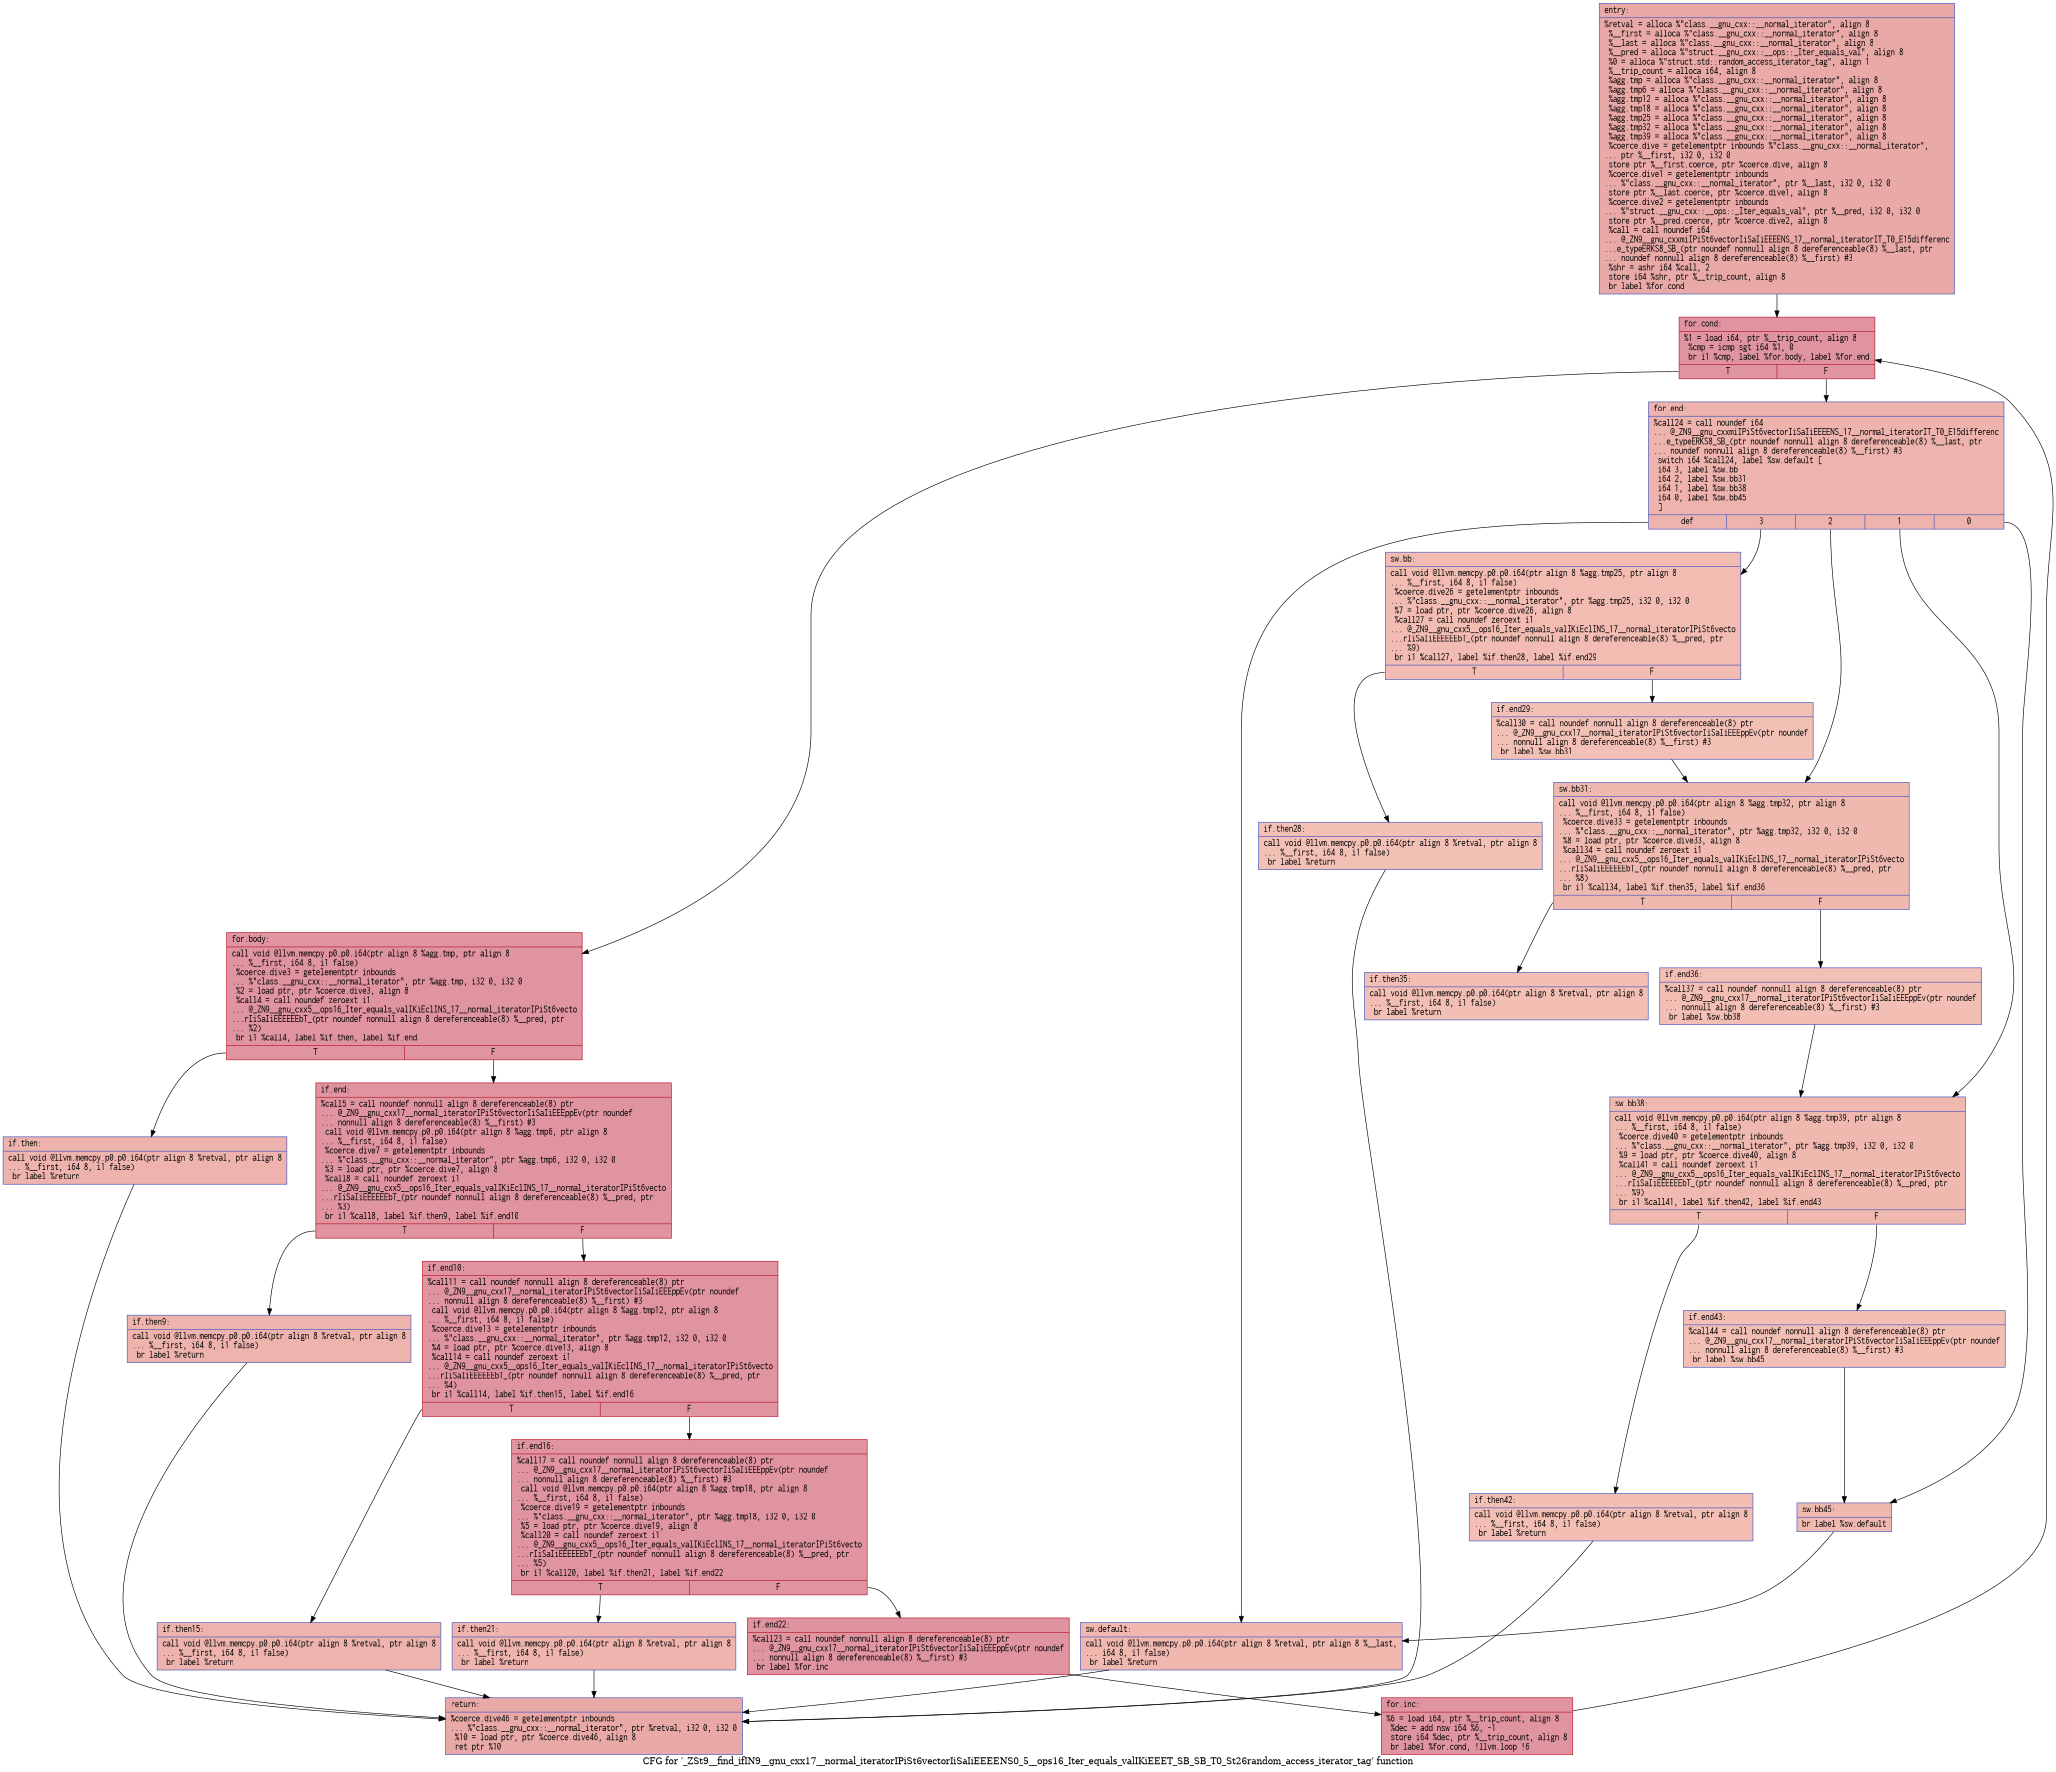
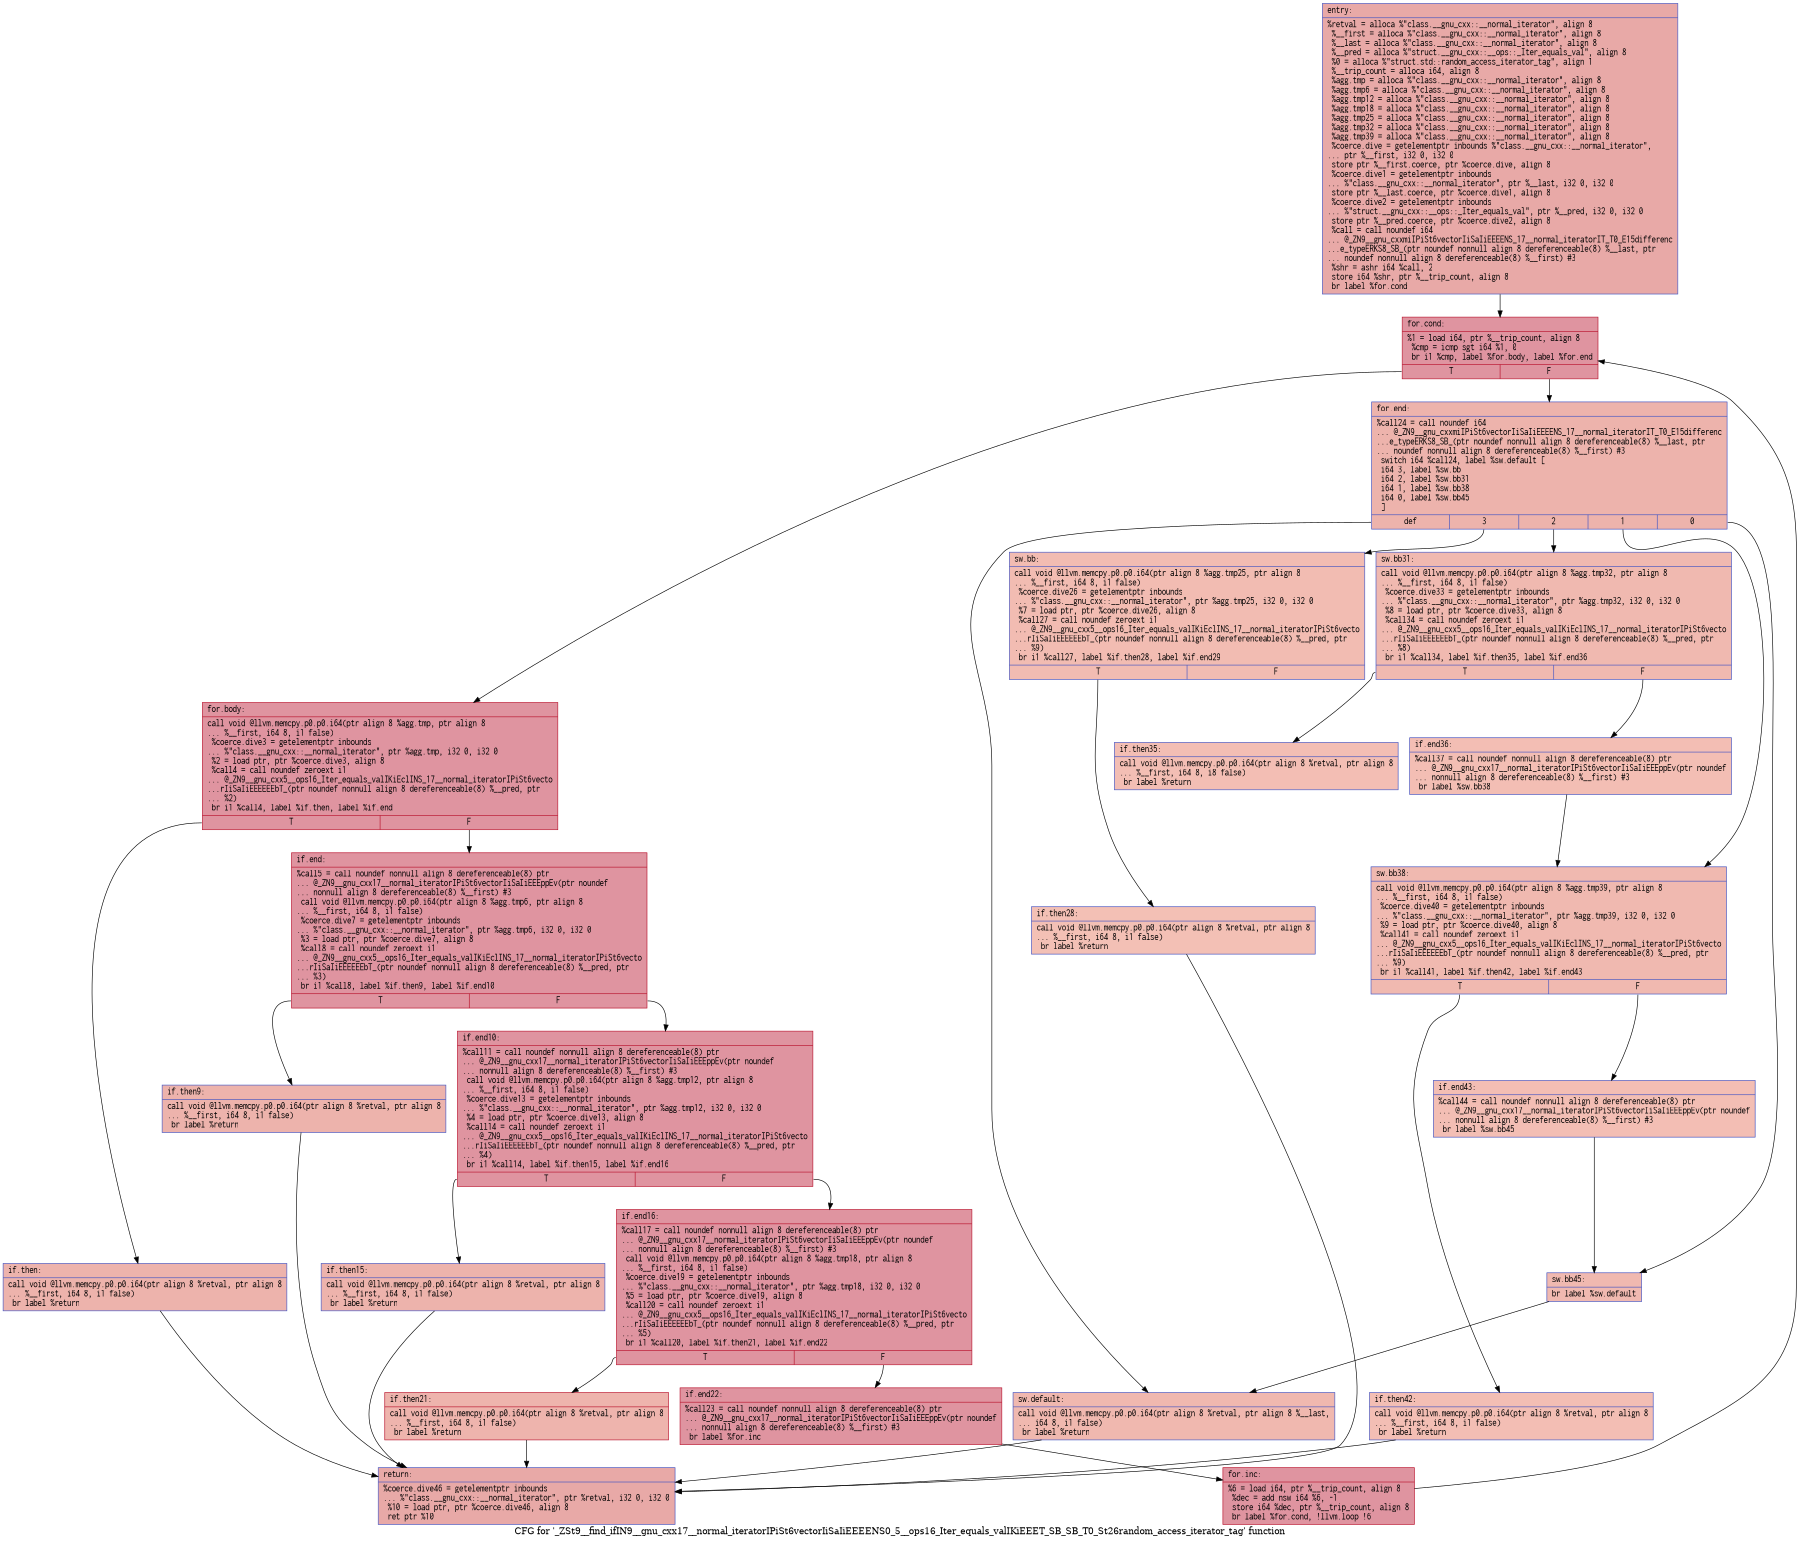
node "if.end29:": removed
node "if.then35:": text "... %__first, i64 8, i1 false)" -> "... %__first, i64 8, i8 false)"
node "if.then21:": color #3d50c3ff -> #b70d28ff
